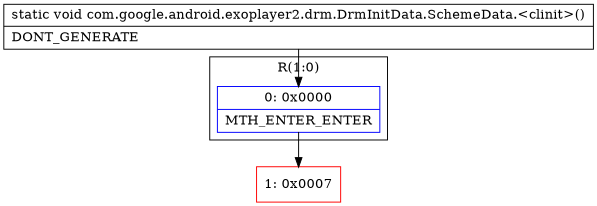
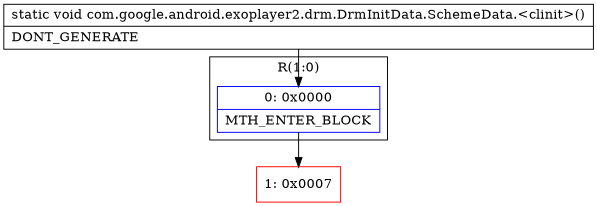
node "0: 0x0000": text "MTH_ENTER_ENTER" -> "MTH_ENTER_BLOCK"
